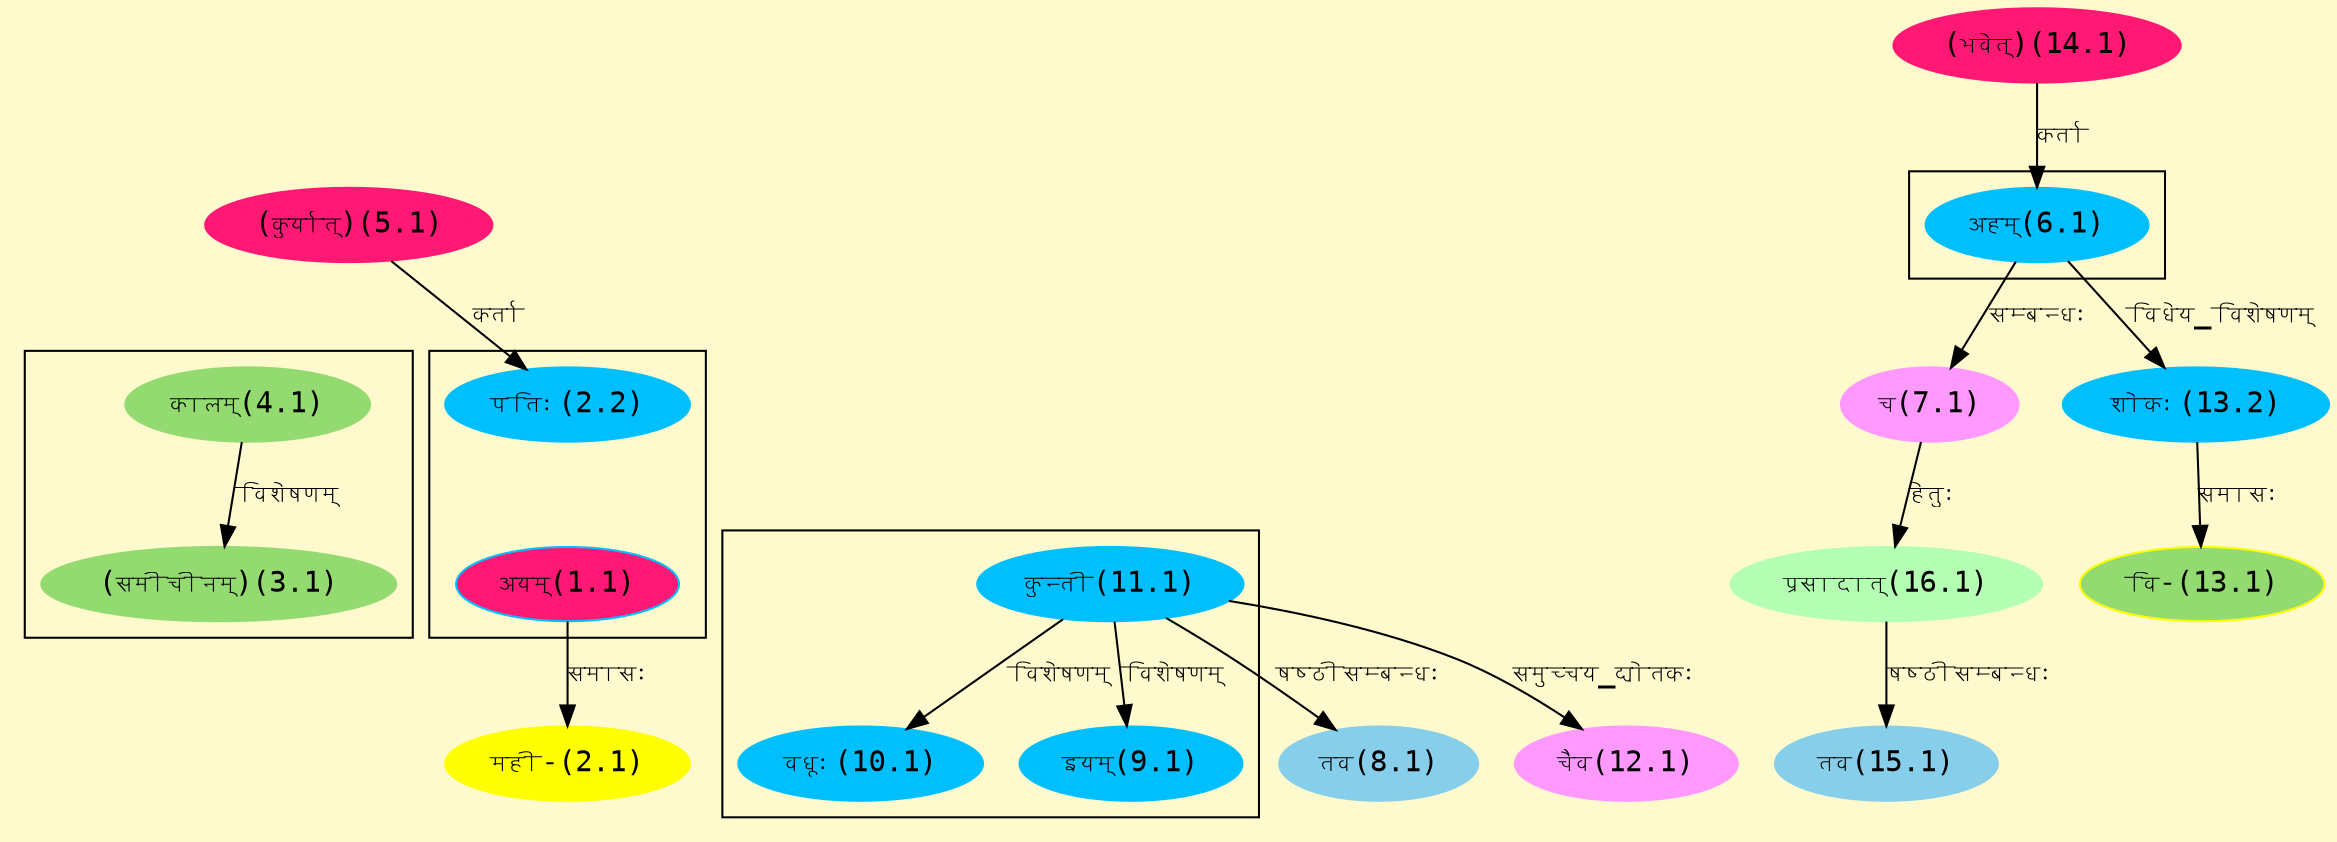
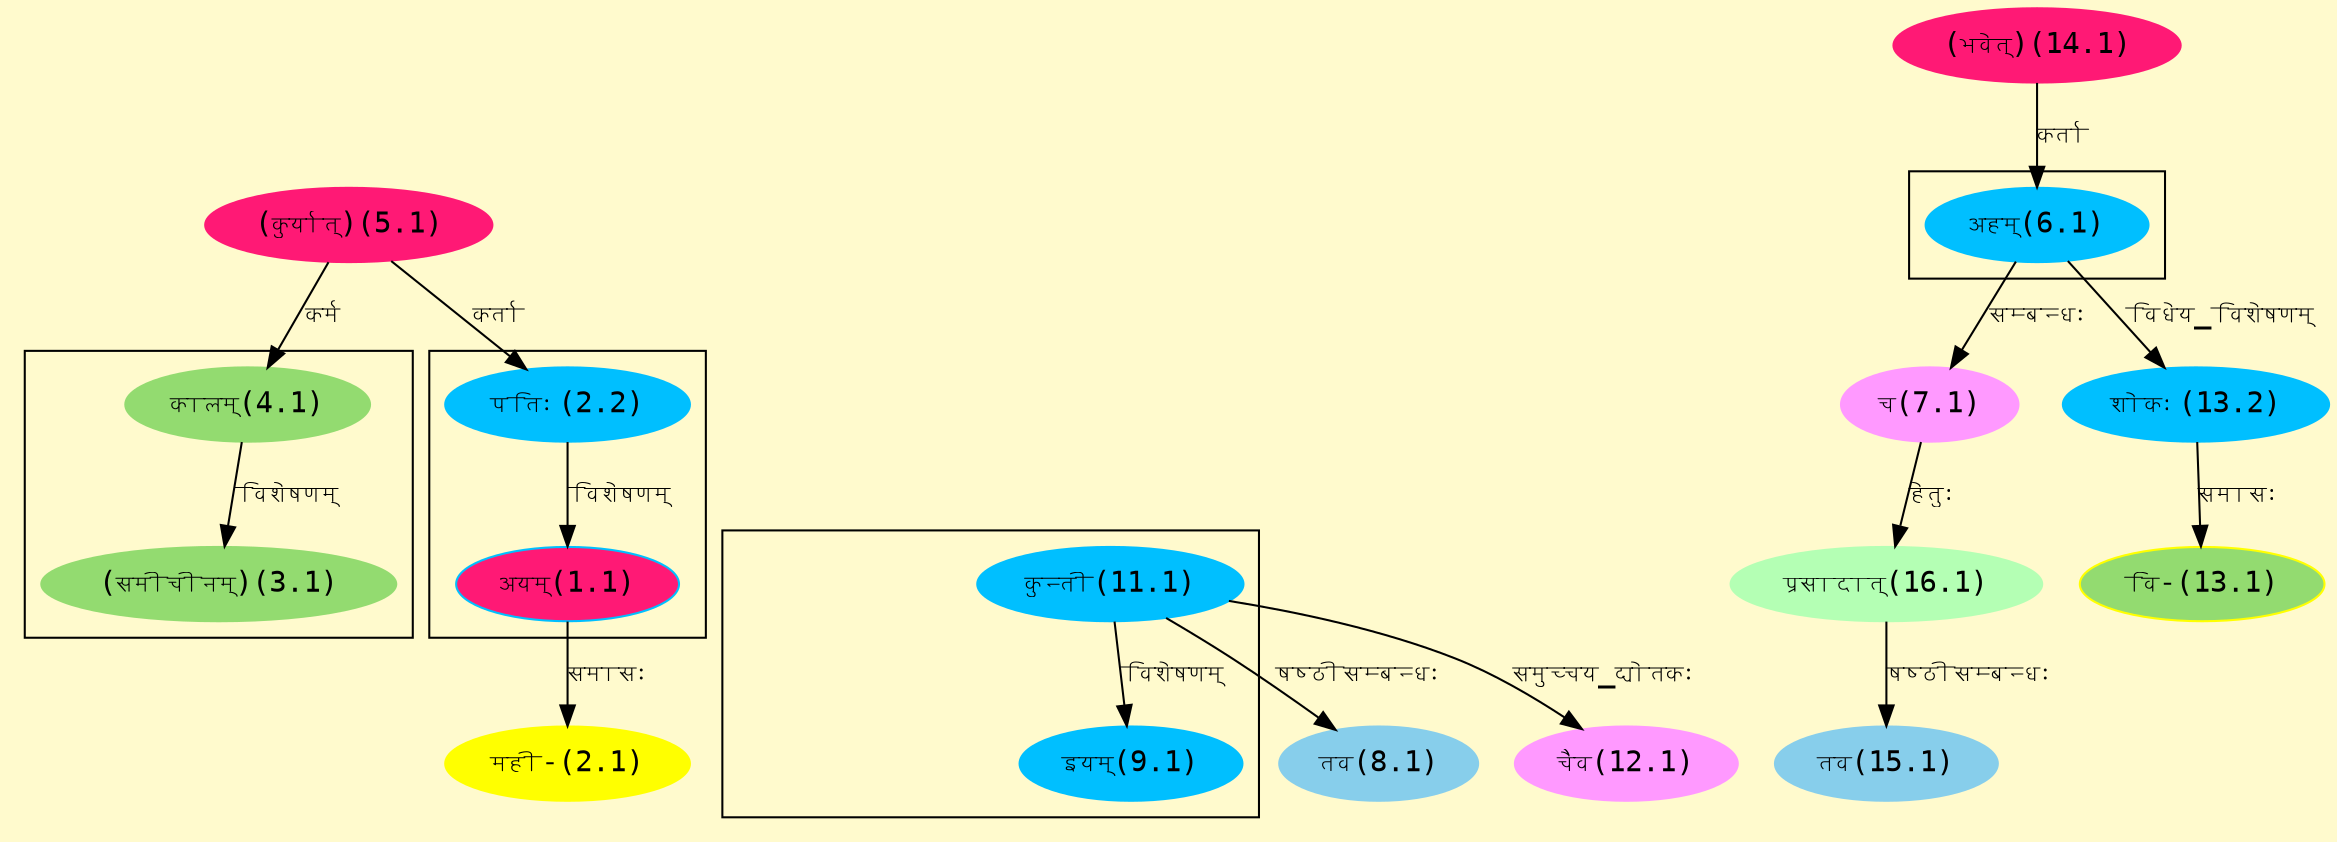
edge "(कुर्यात्)(5.1)" -> "कालम्(4.1)": added, label "कर्म"
edge "पतिः(2.2)" -> "अयम्(1.1)": added, label "विशेषणम्"
node "वधूः(10.1)": removed
